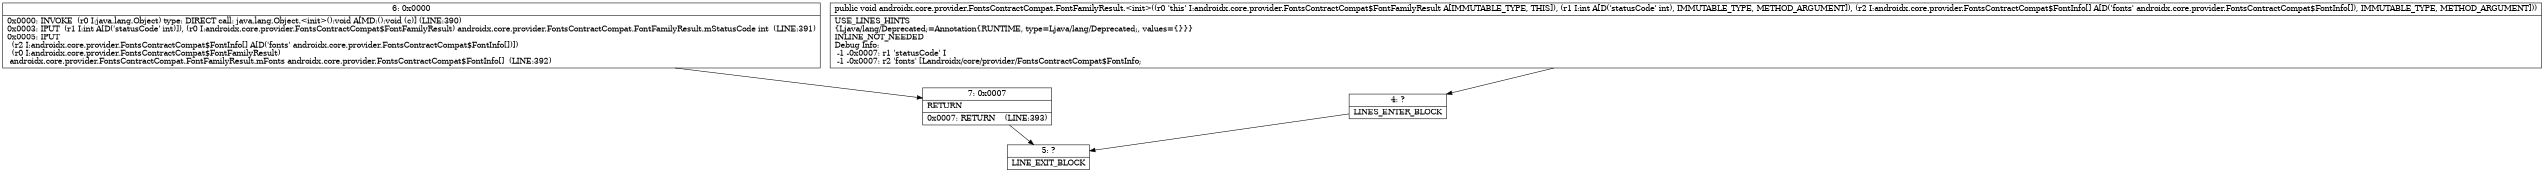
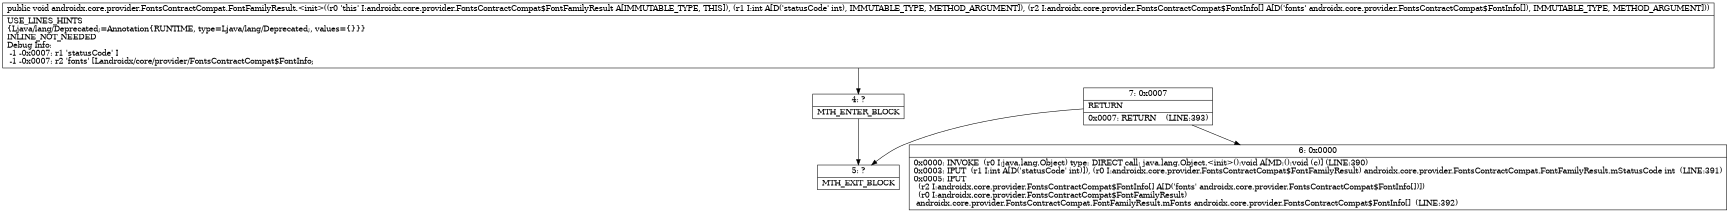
edge "6: 0x0000" -> "7: 0x0007": reversed
node "4: ?": text "LINES_ENTER_BLOCK" -> "MTH_ENTER_BLOCK"
node "5: ?": text "LINE_EXIT_BLOCK" -> "MTH_EXIT_BLOCK"
